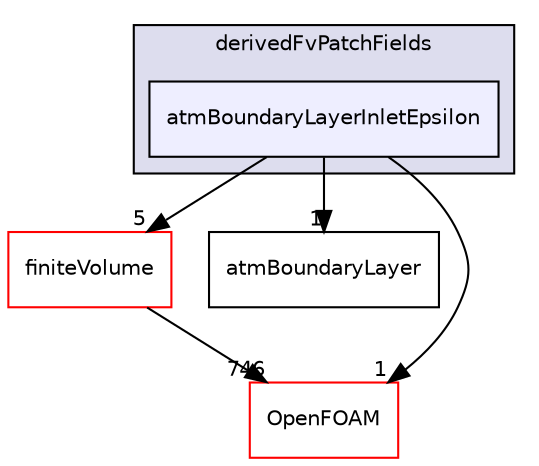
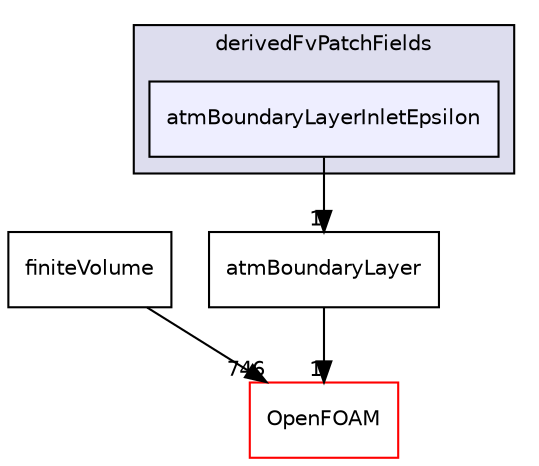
edge "atmBoundaryLayerInletEpsilon" -> "finiteVolume": removed
edge "atmBoundaryLayerInletEpsilon" -> "OpenFOAM": now "atmBoundaryLayer" -> "OpenFOAM"
node "finiteVolume": color red -> black
